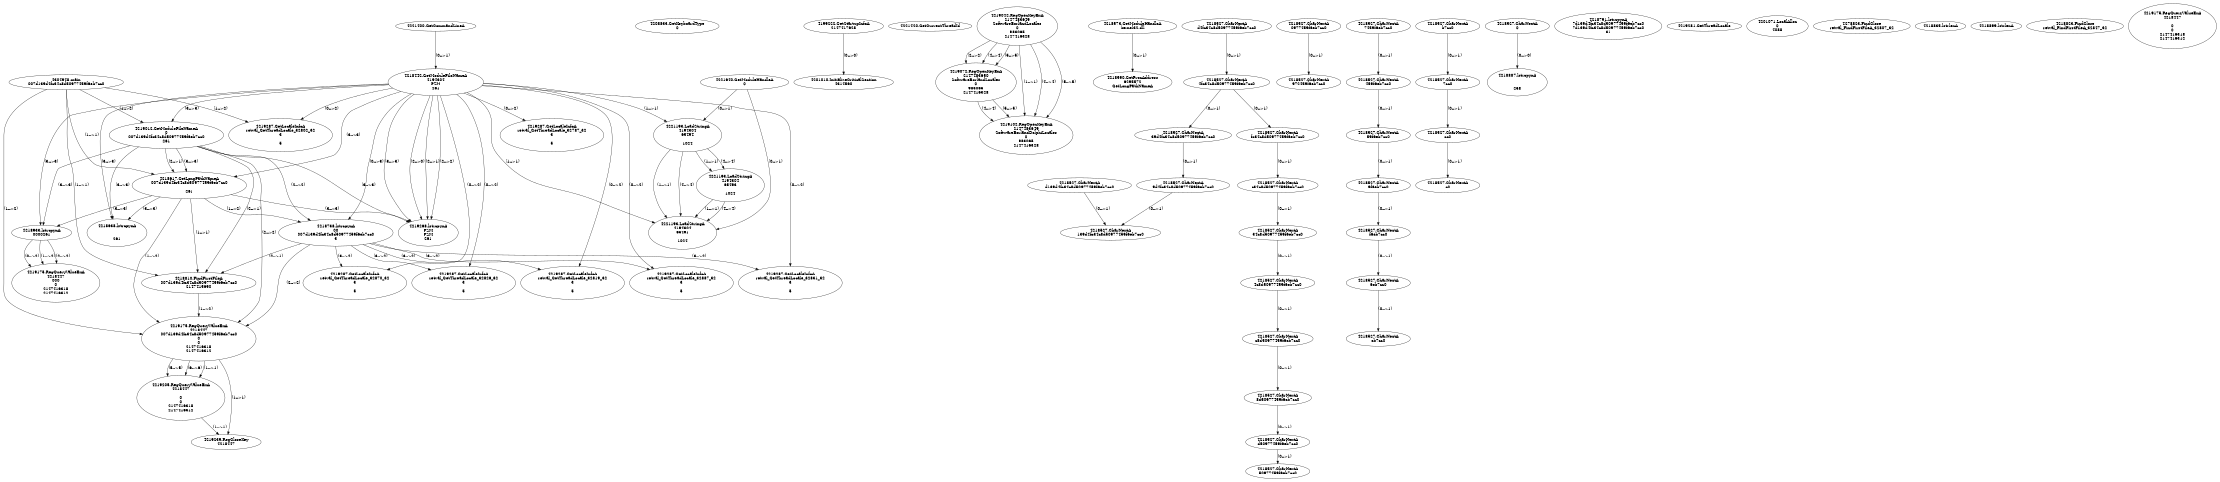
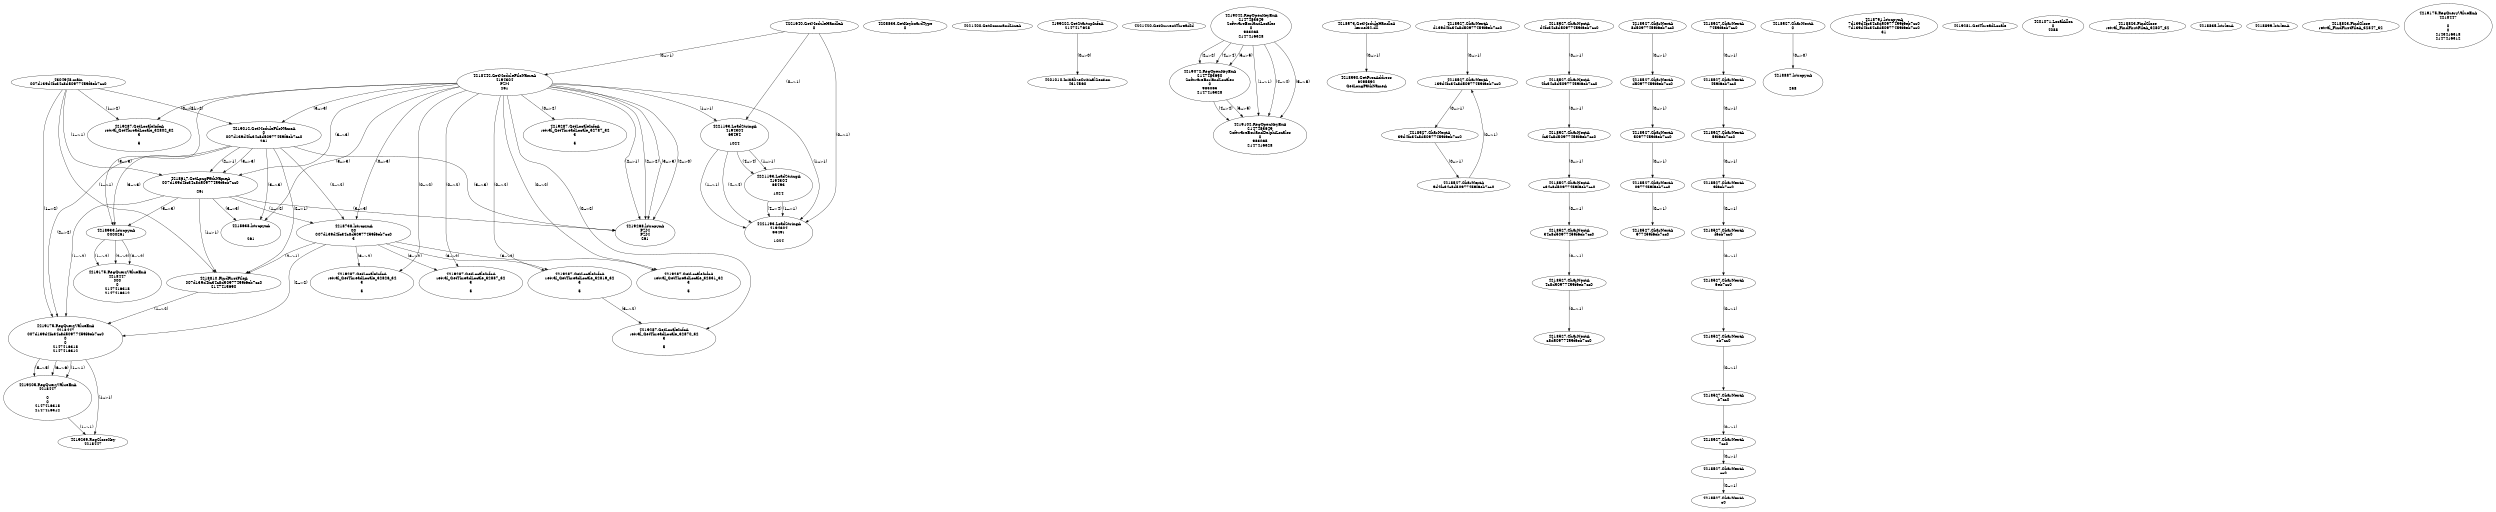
node "4278823.FindClose retval_FindFirstFileA_32807_32": label "4278823.FindClose retval_FindFirstFileA_32807_32" -> "4218823.FindClose retval_FindFirstFileA_32807_32"
node "4219175.RegQueryValueExA 4218447 0 0 2147416318 2147416312": label "4219175.RegQueryValueExA 4218447 0 0 2147416318 2147416312" -> "4219175.RegQueryValueExA 4218447 0 0 2143416318 2147416312"
edge "4221400.GetCommandLineA" -> "4218442.GetModuleFileNameA 4194304 PZM 261": now "4221640.GetModuleHandleA 0" -> "4218442.GetModuleFileNameA 4194304 PZM 261"
node "4218590.GetProcAddress 6295572 GetLongPathNameA": label "4218590.GetProcAddress 6295572 GetLongPathNameA" -> "4218590.GetProcAddress 6295592 GetLongPathNameA"
node "4218527.CharNextA 972459f6eb7cc0": label "4218527.CharNextA 972459f6eb7cc0" -> "4218527.CharNextA 977459f6eb7cc0"
edge "4218527.CharNextA 4fc34c8d50977459f6eb7cc0" -> "4218527.CharNextA 39d4fc34c8d50977459f6eb7cc0": now "4218527.CharNextA 139d4fc34c8d50977459f6eb7cc0" -> "4218527.CharNextA 39d4fc34c8d50977459f6eb7cc0"
edge "4218527.CharNextA 50977459f6eb7cc0" -> "4218527.CharNextA 0977459f6eb7cc0": added, label "(0-->1)"
edge "4218738.lstrcpynA 00 007d139d4fc34c8d50977459f6eb7cc0 3" -> "4219287.GetLocaleInfoA retval_GetThreadLocale_32870_32 3 5": now "4219287.GetLocaleInfoA retval_GetThreadLocale_32819_32 3 5" -> "4219287.GetLocaleInfoA retval_GetThreadLocale_32870_32 3 5"
edge "4218527.CharNextA c8d50977459f6eb7cc0" -> "4218527.CharNextA 8d50977459f6eb7cc0": removed, label "(0-->1)"
edge "4218527.CharNextA eb7cc0" -> "4218527.CharNextA b7cc0": added, label "(0-->1)"
